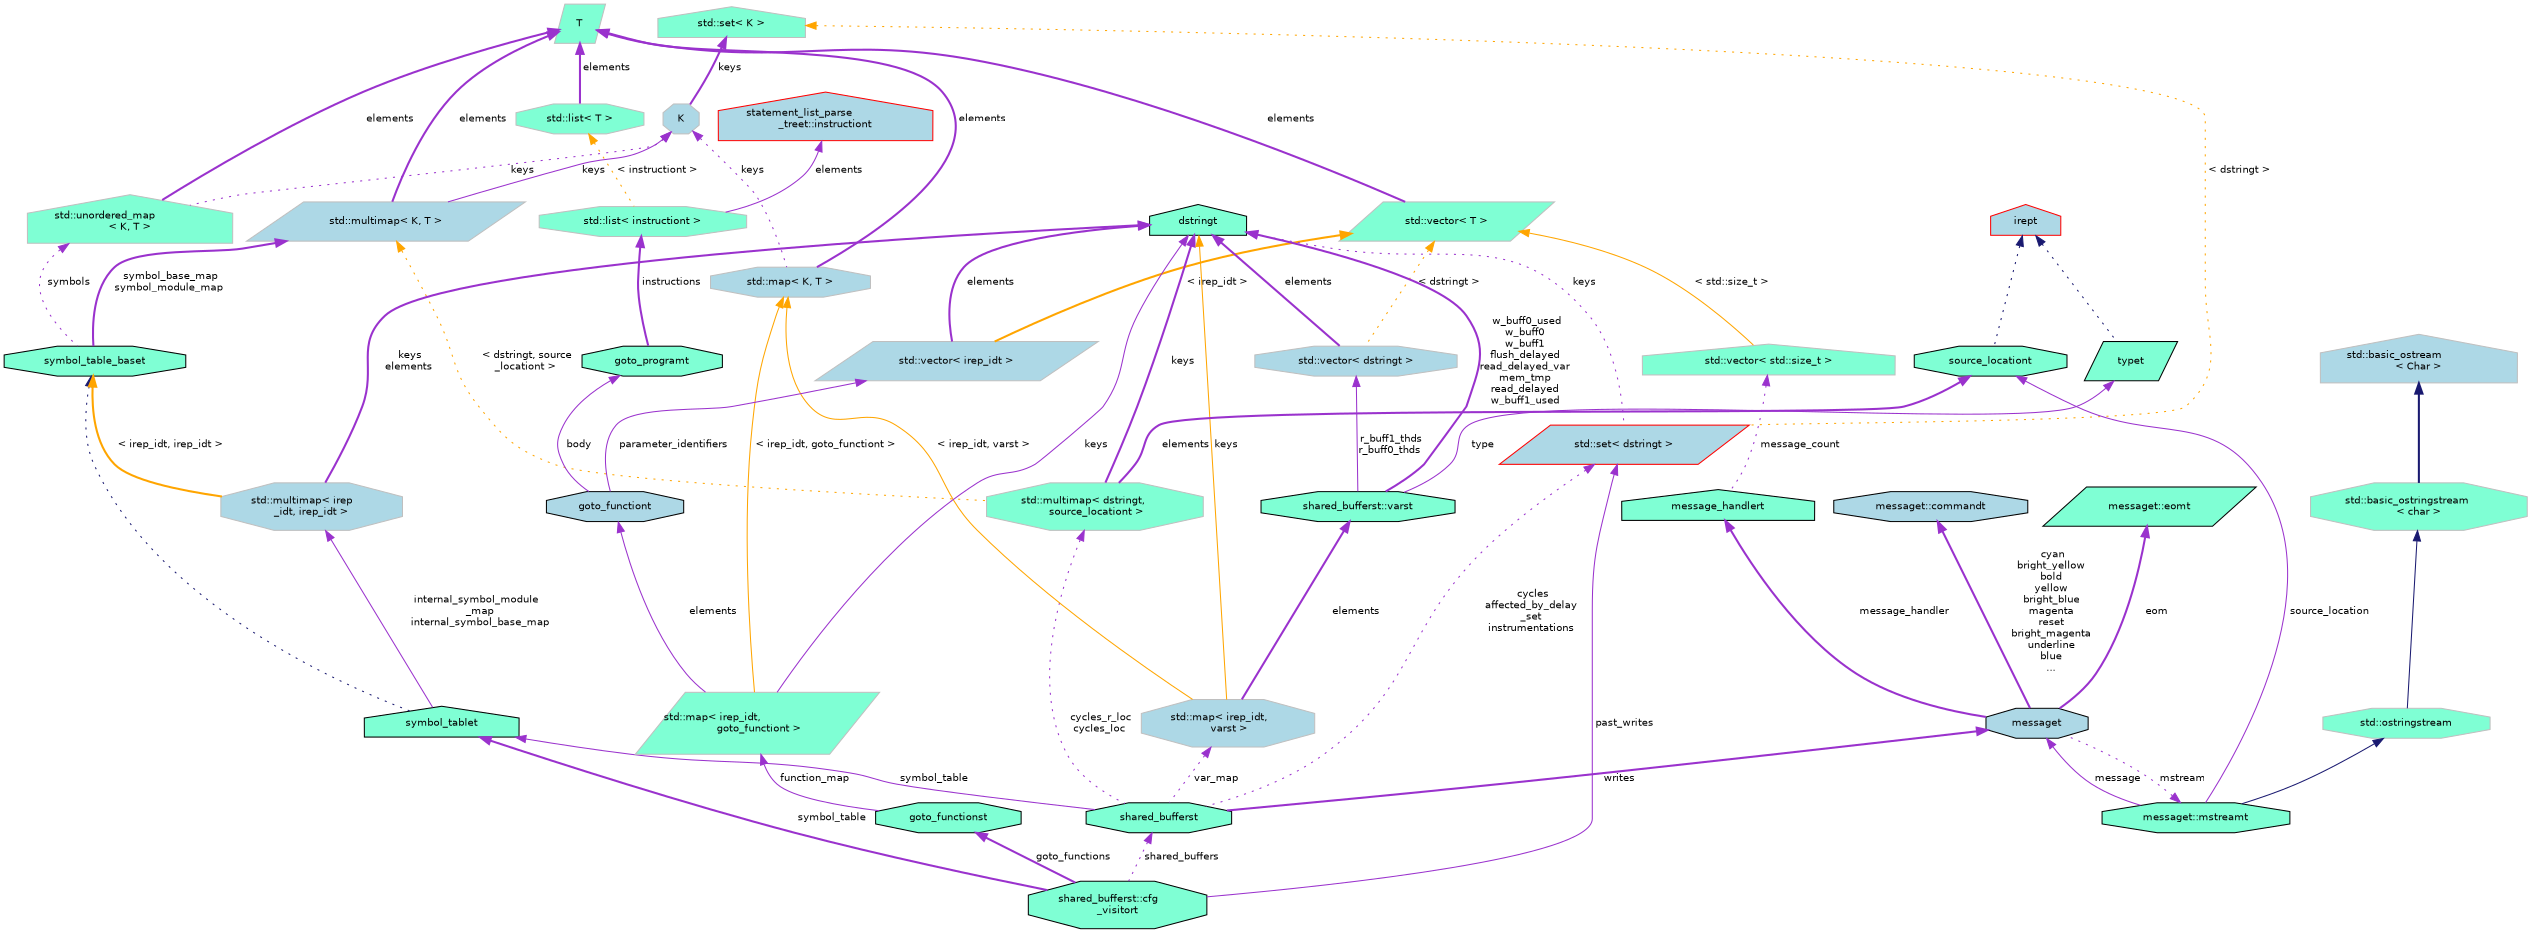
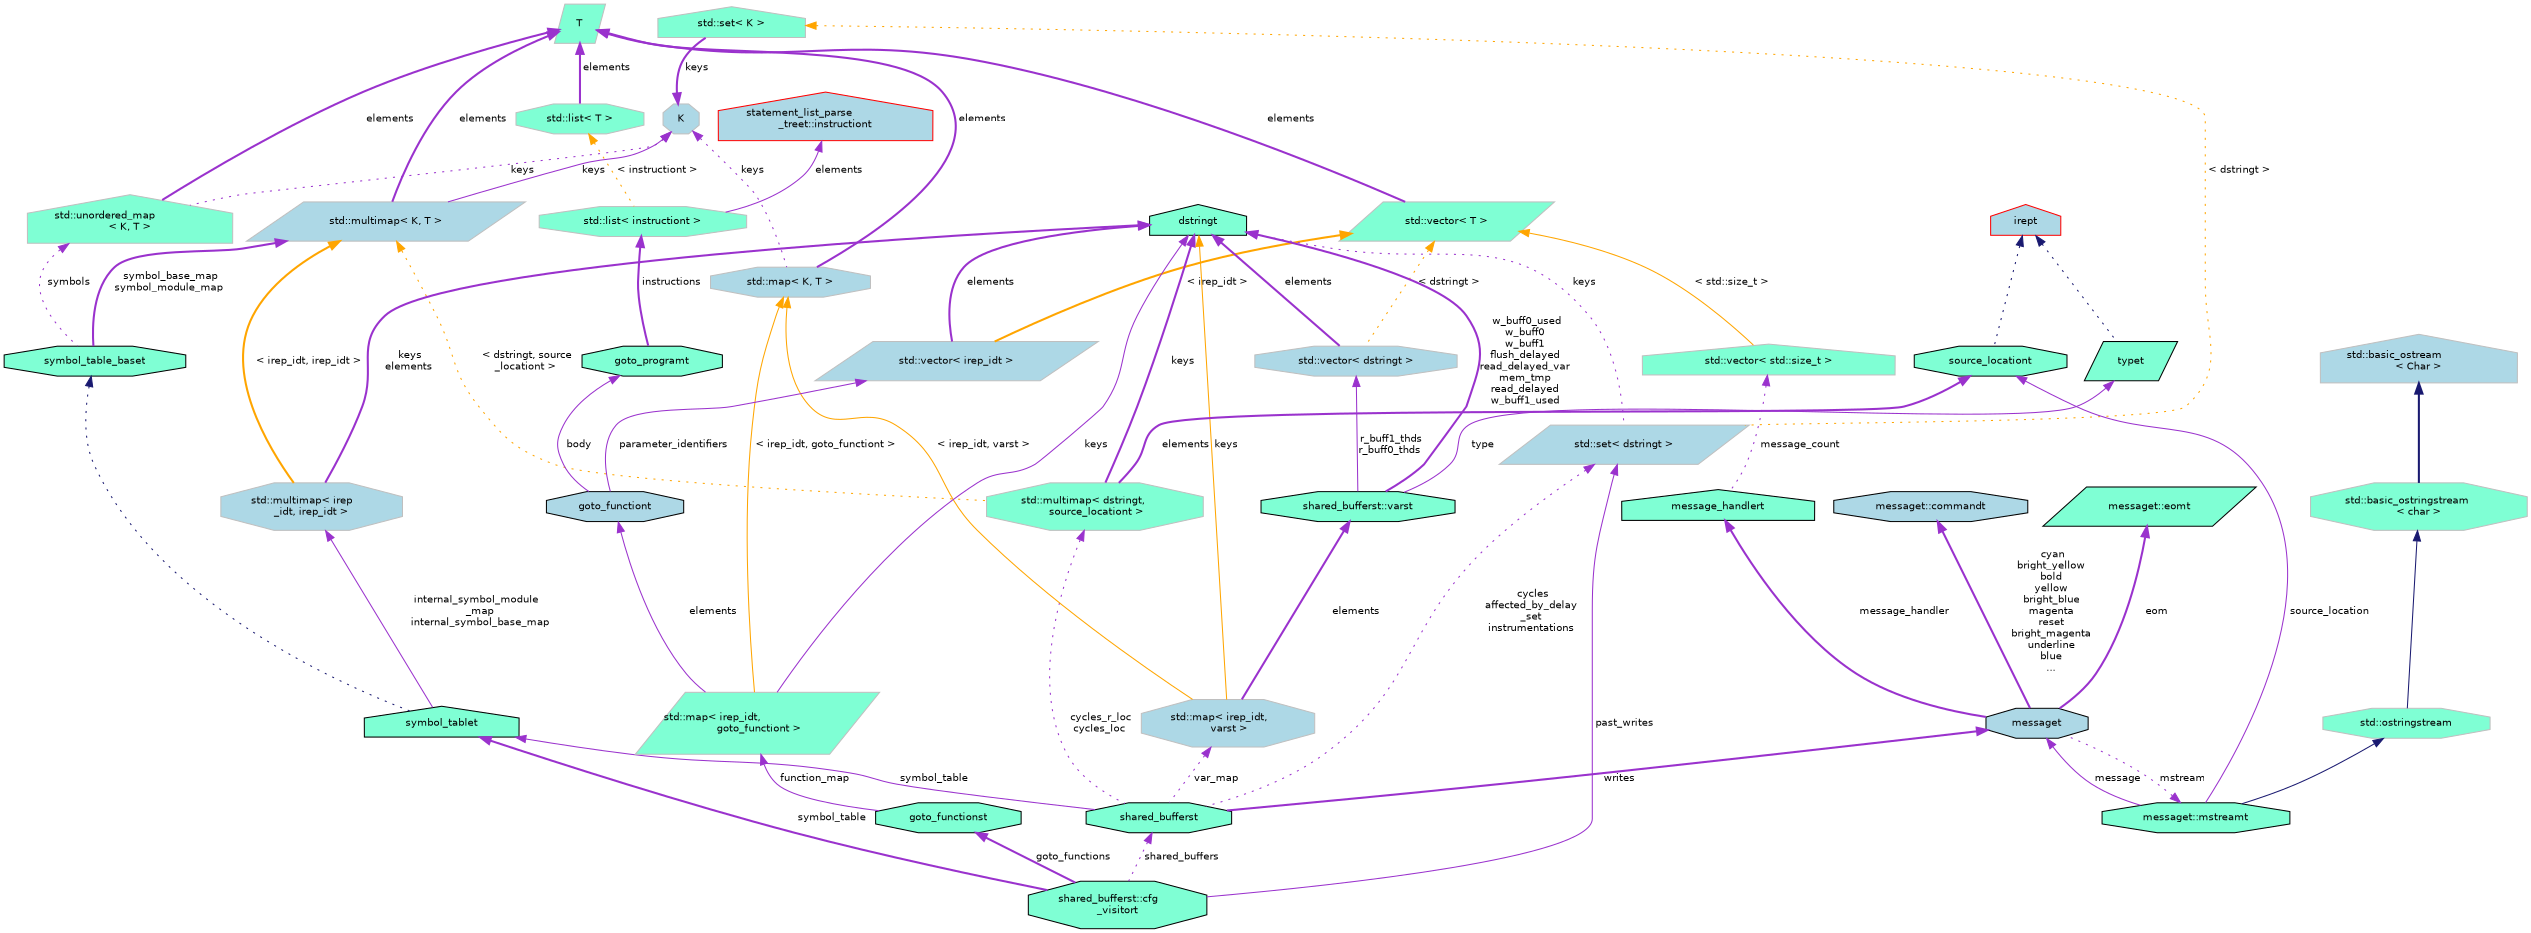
edge "K" -> "std::set< K >": reversed
node "std::set< dstringt >": color red -> grey75
edge "std::multimap< irep _idt, irep_idt >" -> "symbol_table_baset": now "std::multimap< irep _idt, irep_idt >" -> "std::multimap< K, T >"
